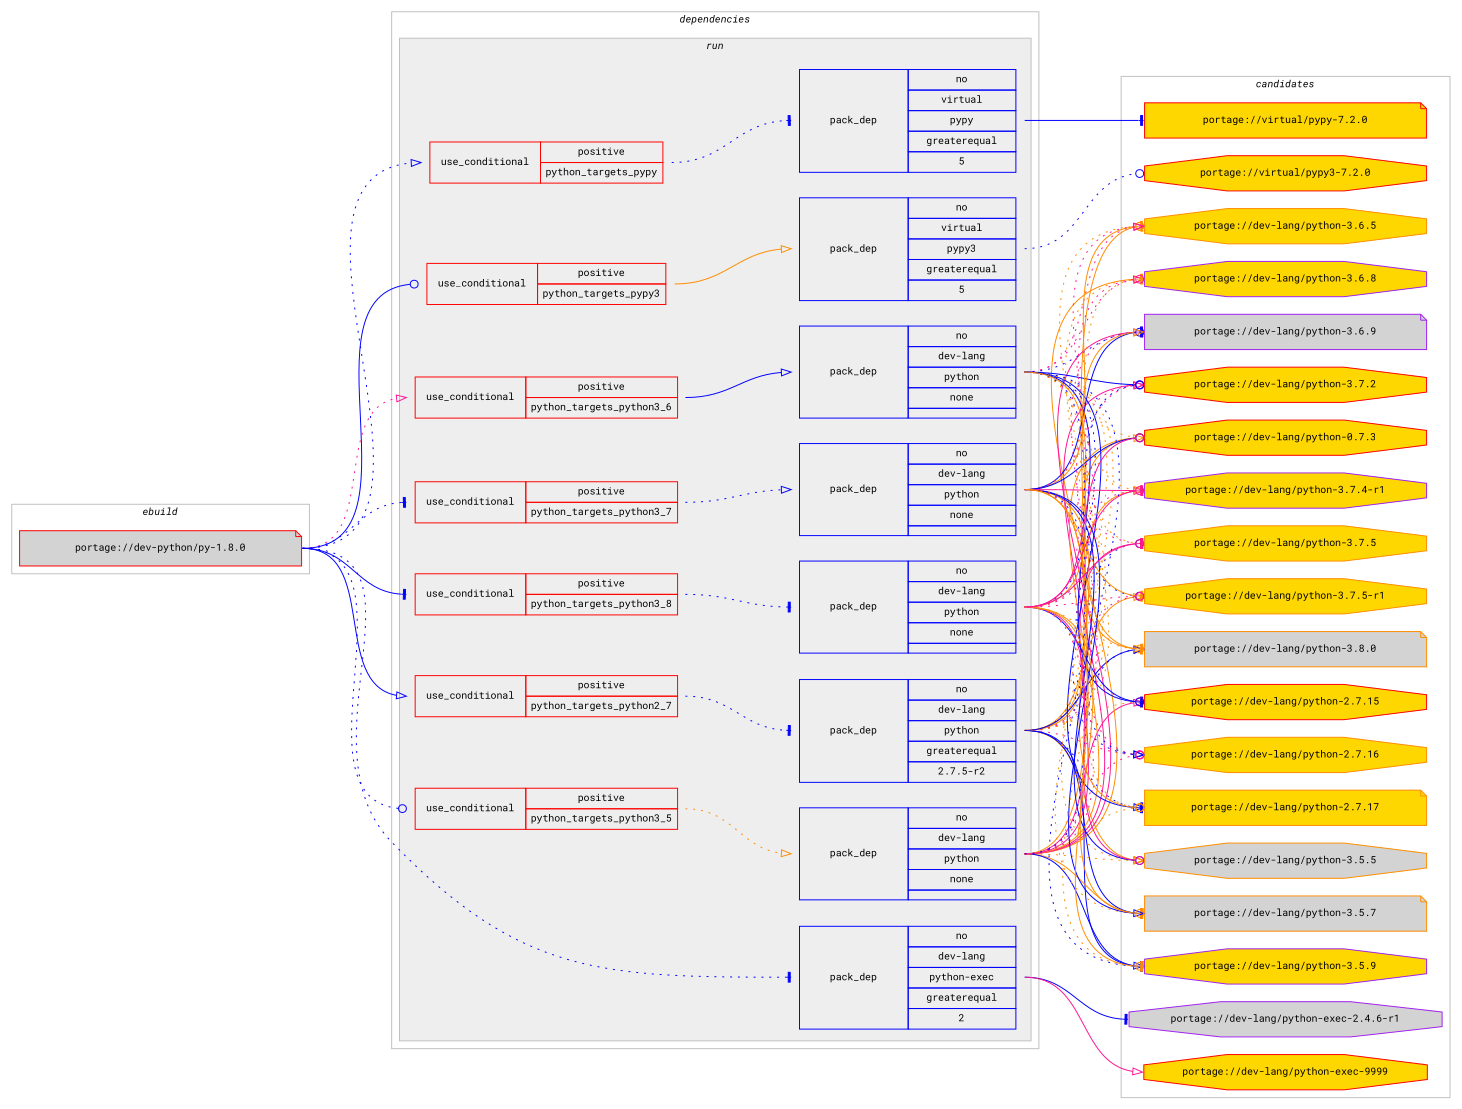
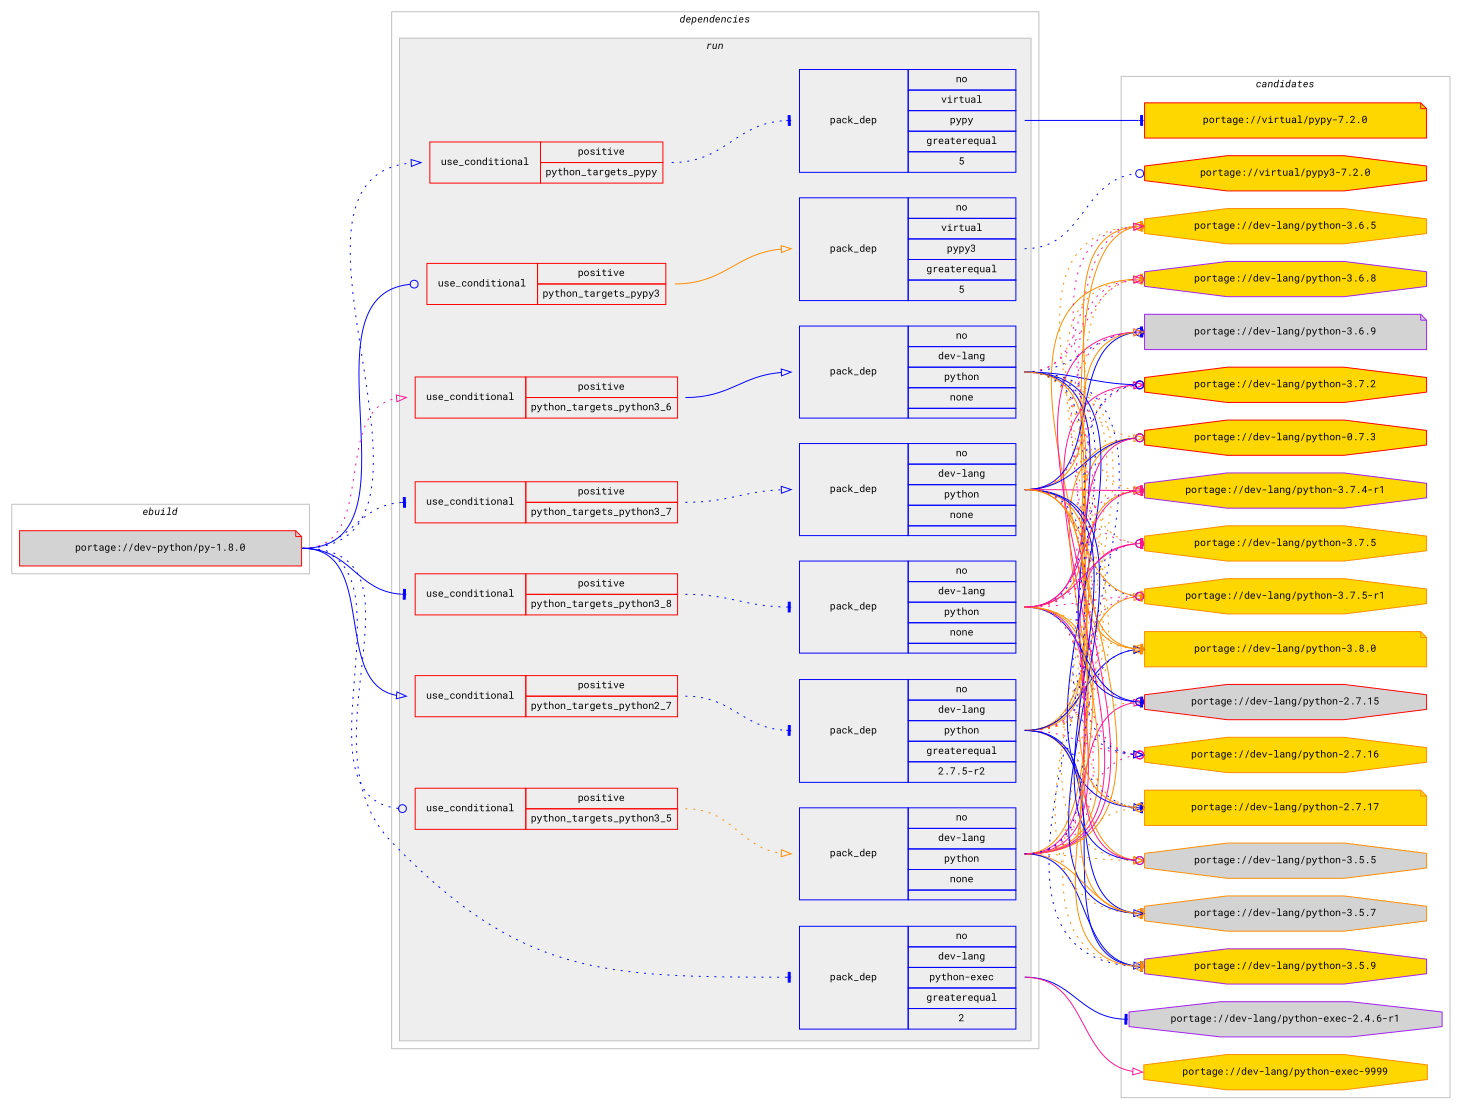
node "portage://dev-lang/python-3.8.0": fillcolor lightgrey -> gold
node "portage://dev-lang/python-2.7.15": fillcolor gold -> lightgrey
node "portage://dev-lang/python-3.5.7": shape note -> octagon
node "portage://dev-lang/python-exec-9999": color red -> darkorange
